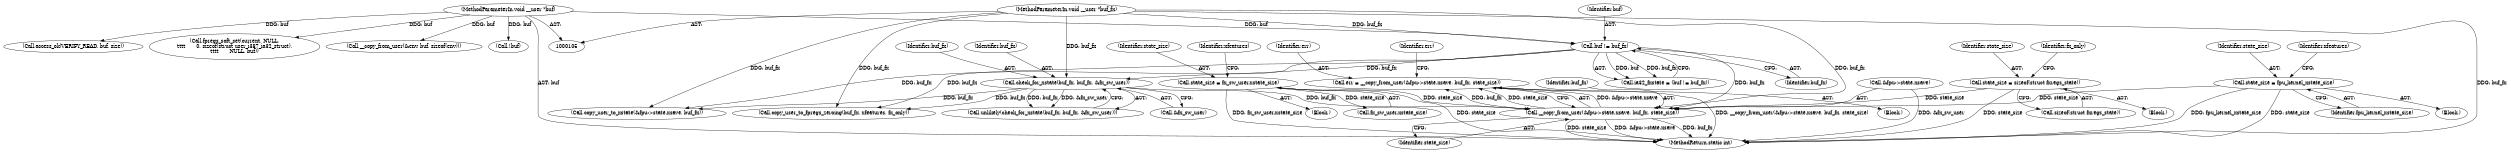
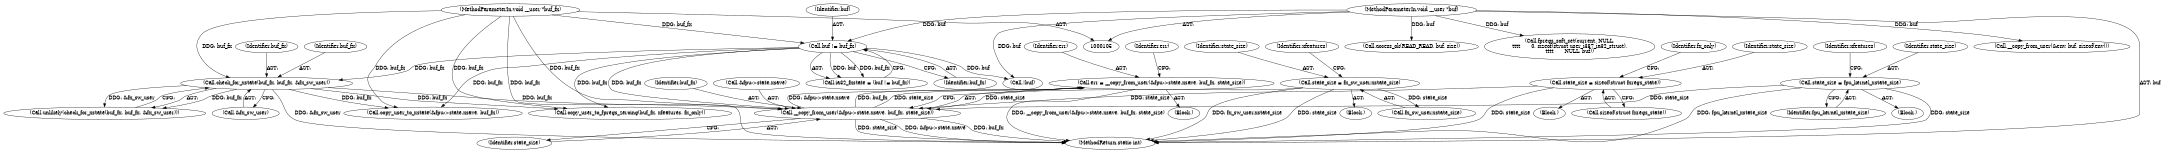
node "(Call,access_ok(VERIFY_READ, buf, size))": label "(Call,access_ok(VERIFY_READ, buf, size))" -> "(Call,access_ok(READ_READ, buf, size))"
edge "(Call,buf != buf_fx)" -> "(Call,!buf)": added, label "DDG: buf"
edge "(Call,&fpu->state.xsave)" -> "(MethodReturn,static int)": now "(Call,check_for_xstate(buf_fx, buf_fx, &fx_sw_user))" -> "(MethodReturn,static int)"
